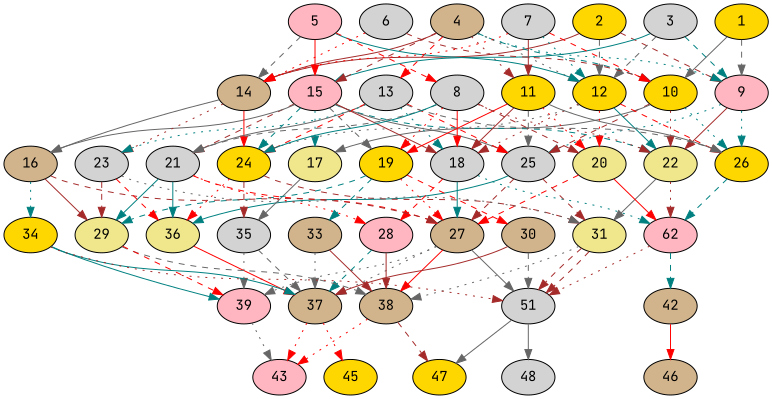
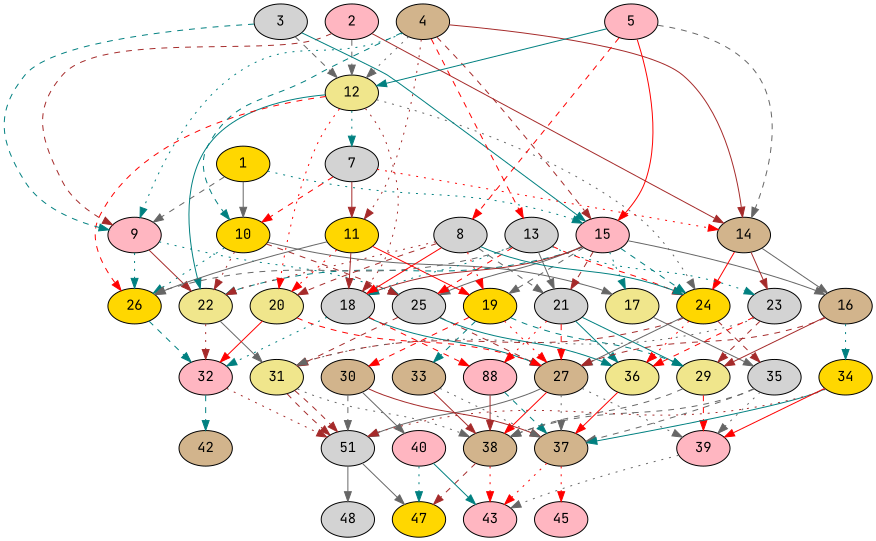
node "6": removed
node "2": fillcolor gold -> lightpink
edge "7" -> "12": reversed
node "12": fillcolor gold -> khaki
edge "14" -> "23": style dotted -> solid
edge "11" -> "25": removed
edge "1" -> "15": added
node "28": label "28" -> "88"
node "62": label "62" -> "32"
edge "34" -> "39": color teal -> red
edge "24" -> "27": added
node "45": fillcolor gold -> lightpink
node "46": removed
edge "35" -> "38": added
node "40": added
